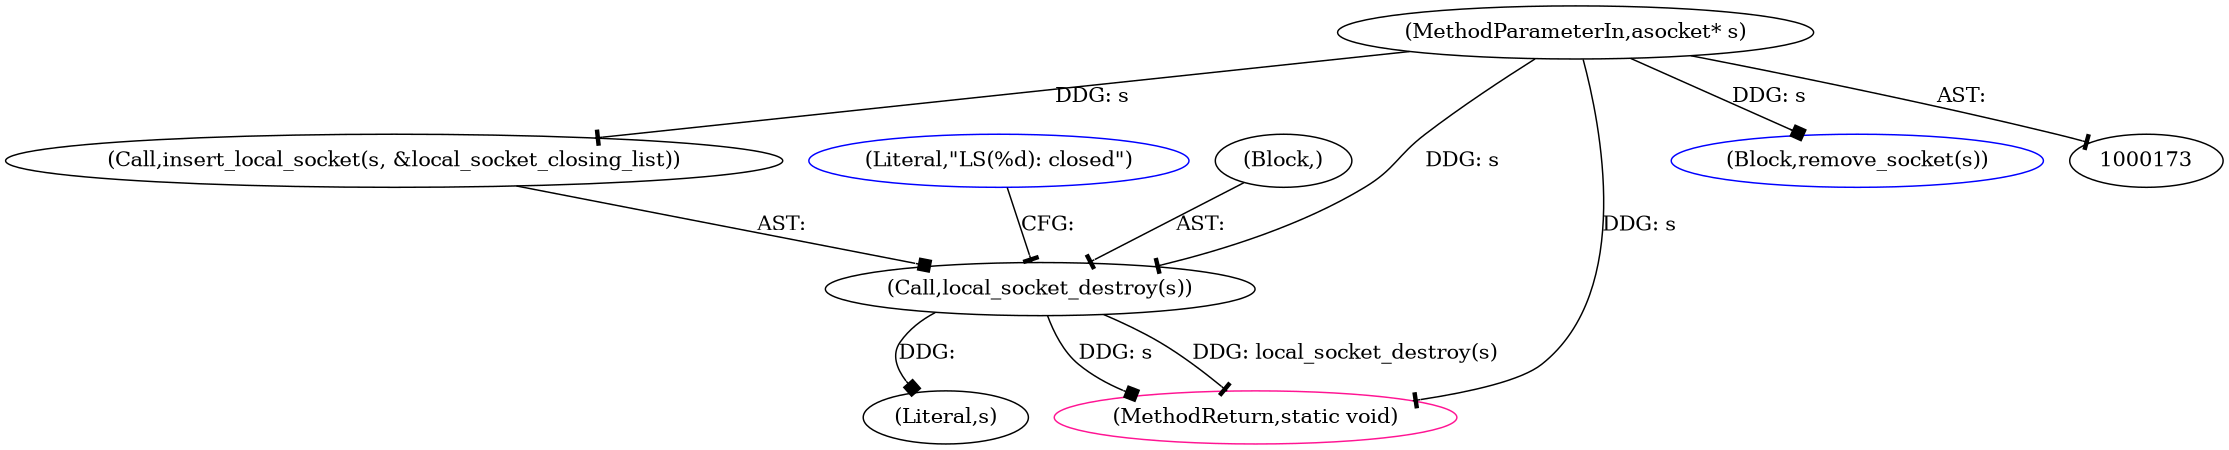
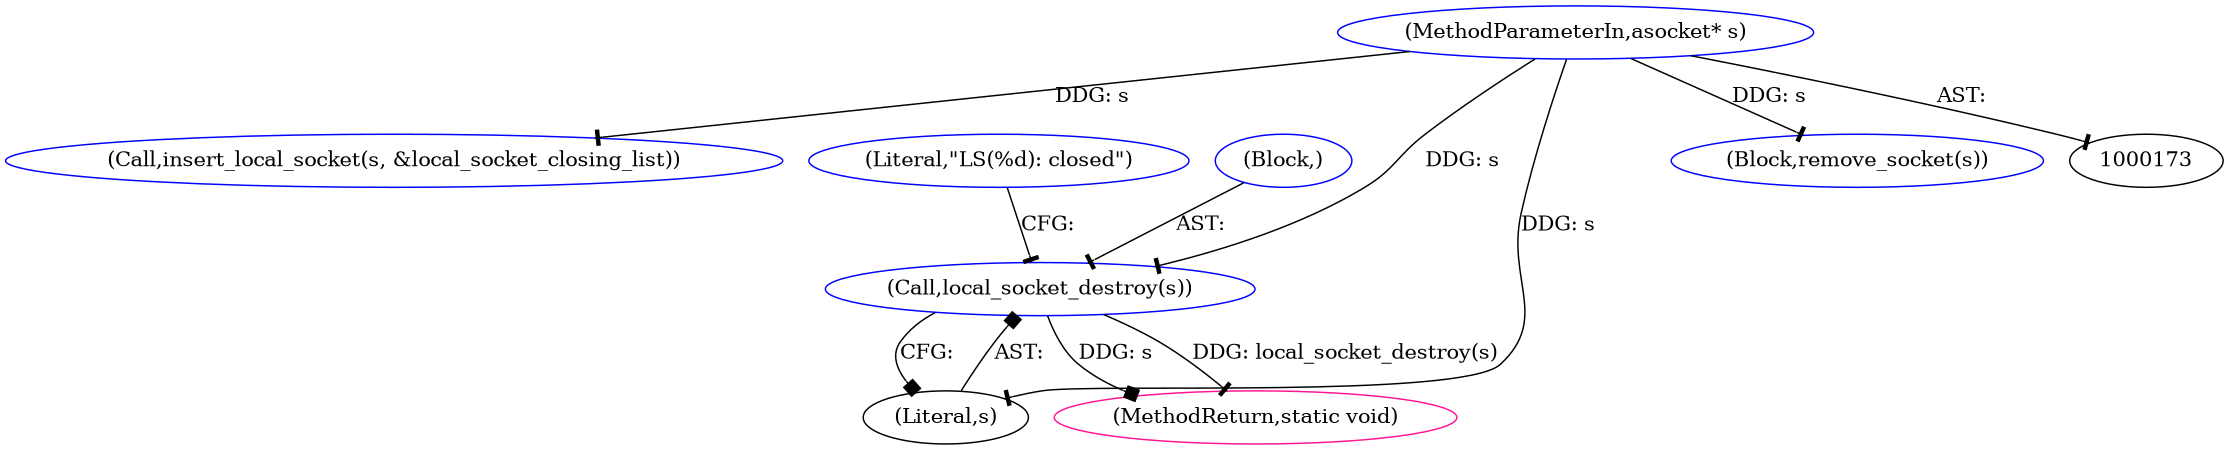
node "(MethodParameterIn,asocket* s)": color black -> blue
edge "(MethodParameterIn,asocket* s)" -> "(Block,remove_socket(s))": arrowhead box -> tee
node "(Call,insert_local_socket(s, &local_socket_closing_list))": color black -> blue
node "(Block,)": color black -> blue
edge "(Call,insert_local_socket(s, &local_socket_closing_list))" -> "(Call,local_socket_destroy(s))": now "(Literal,s)" -> "(Call,local_socket_destroy(s))"
edge "(MethodParameterIn,asocket* s)" -> "(MethodReturn,static void)": now "(MethodParameterIn,asocket* s)" -> "(Literal,s)"
node "(Call,local_socket_destroy(s))": color black -> blue
edge "(Call,local_socket_destroy(s))" -> "(Literal,s)": label "DDG: " -> "CFG: "
